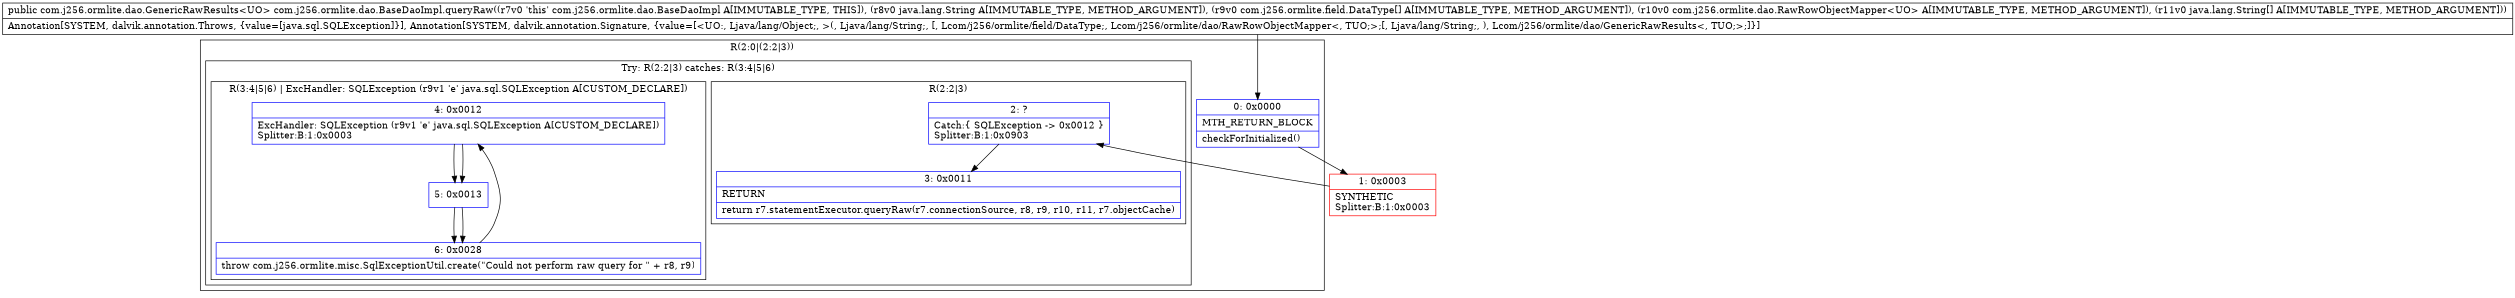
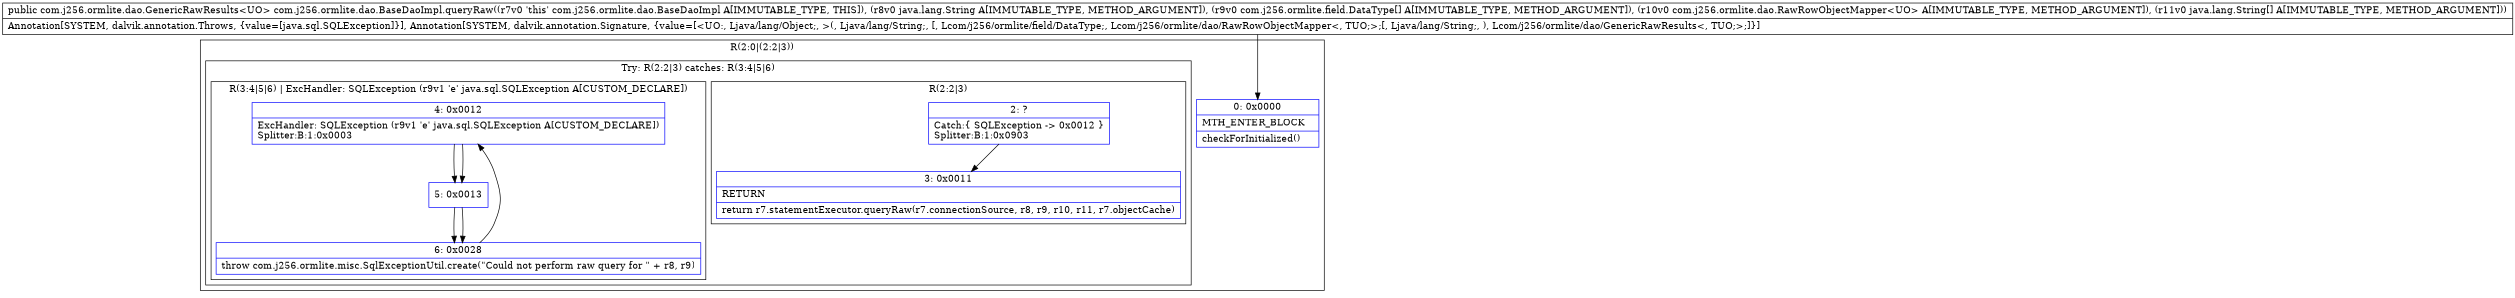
node "0: 0x0000": text "MTH_RETURN_BLOCK" -> "MTH_ENTER_BLOCK"
node "1: 0x0003": removed
